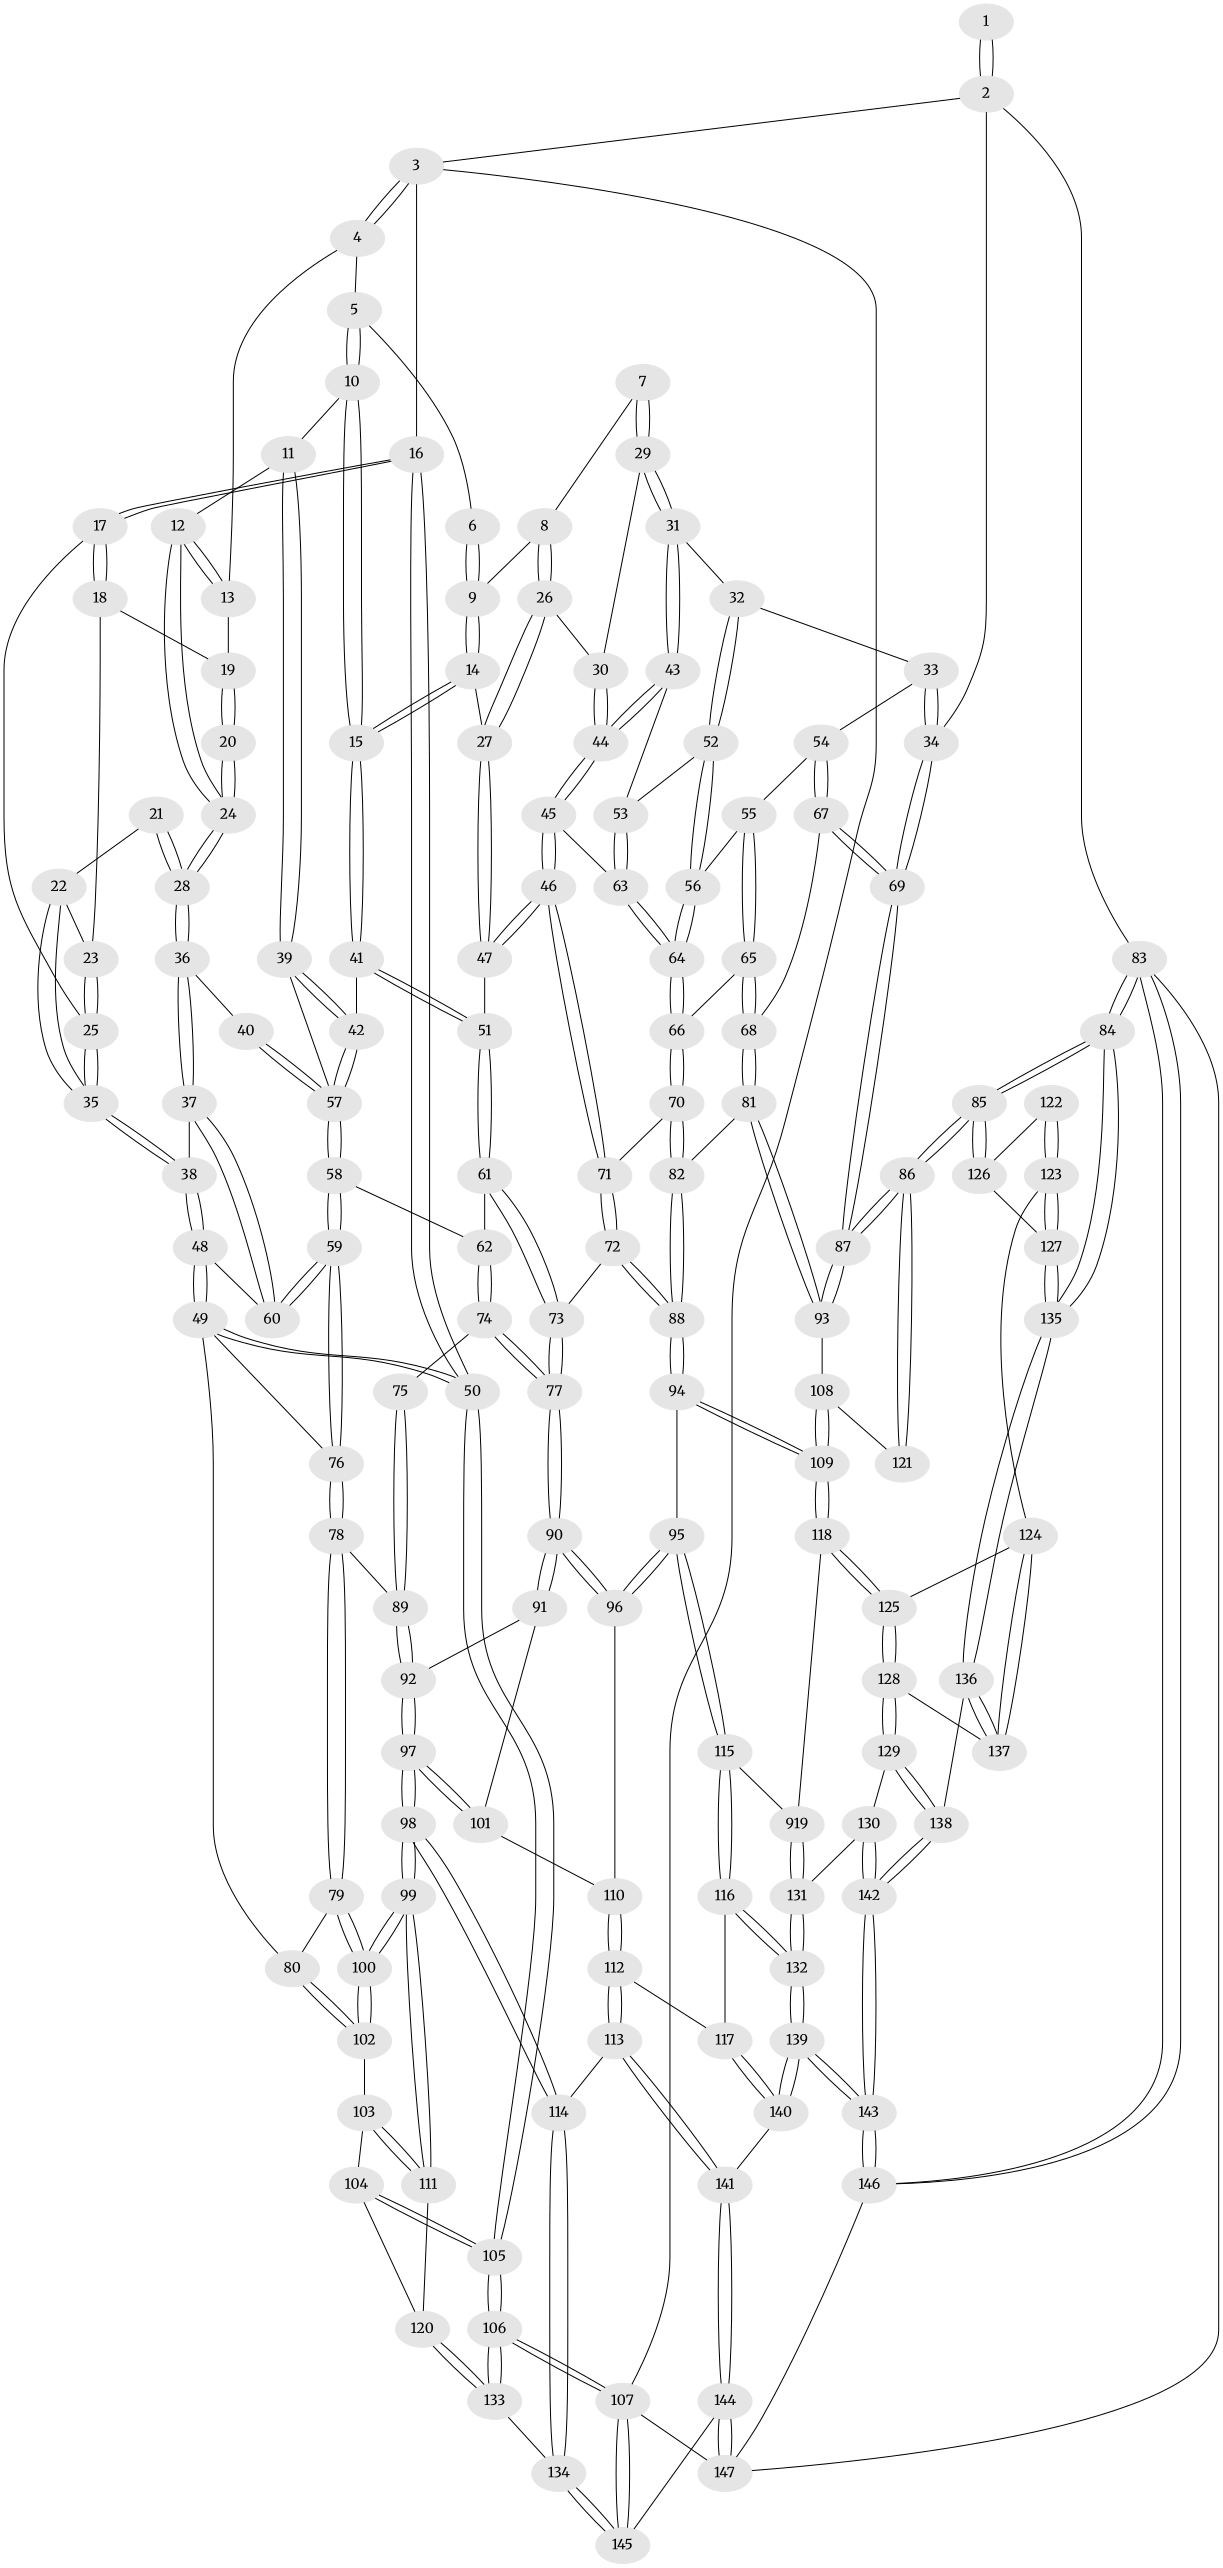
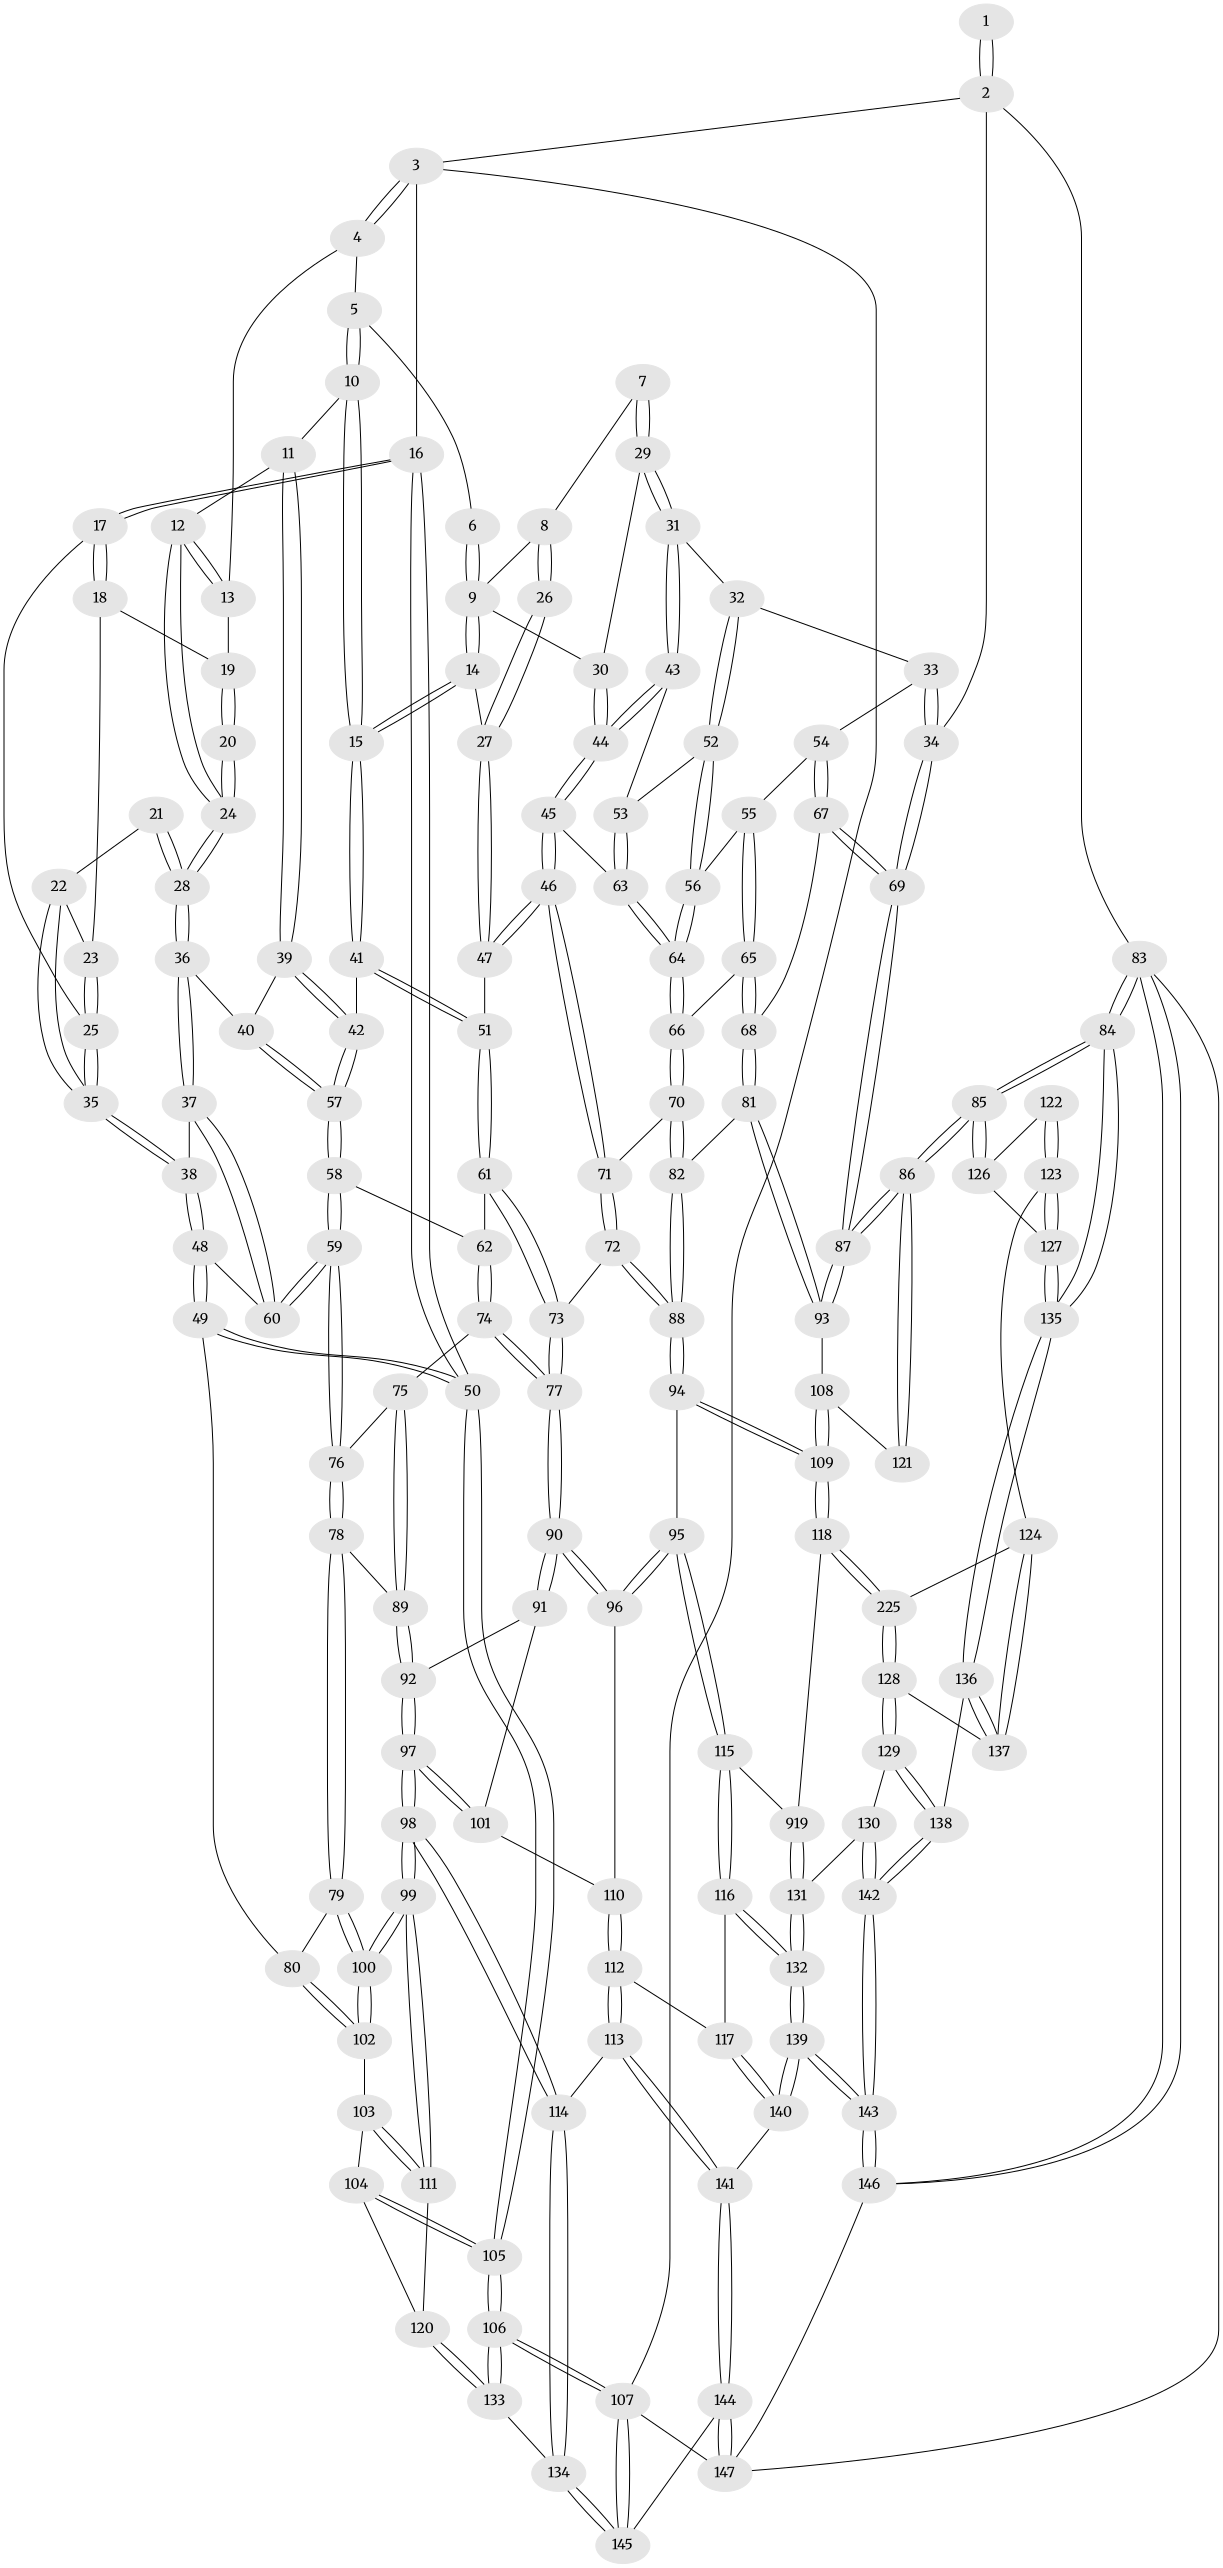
edge "26" -- "30": now "9" -- "30"
edge "39" -- "57": now "39" -- "40"
edge "49" -- "76": now "75" -- "76"
node "125": label "125" -> "225"
